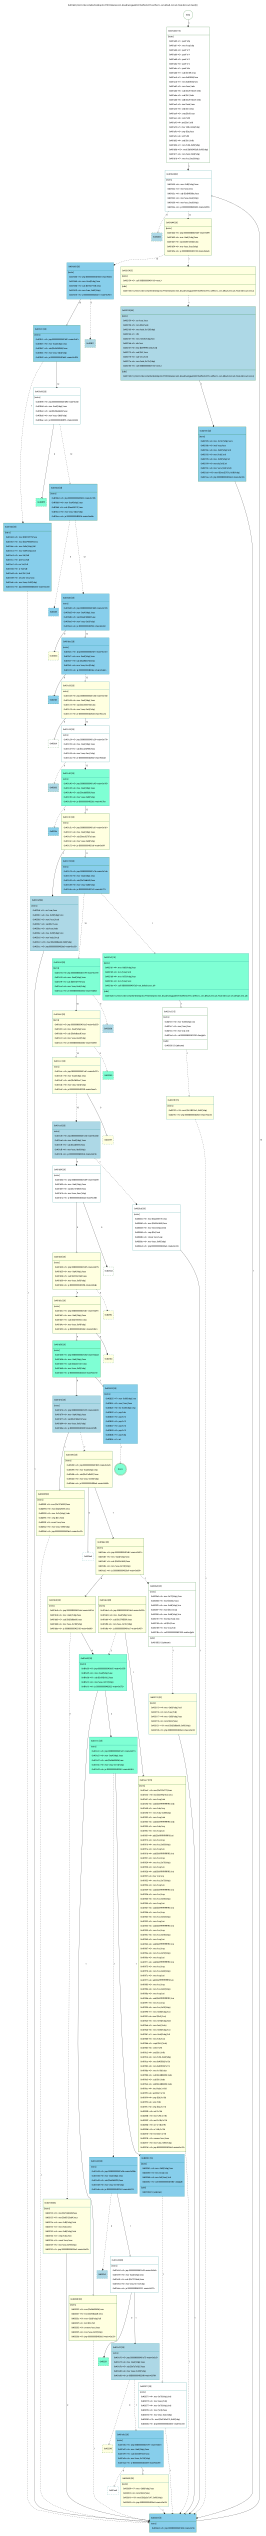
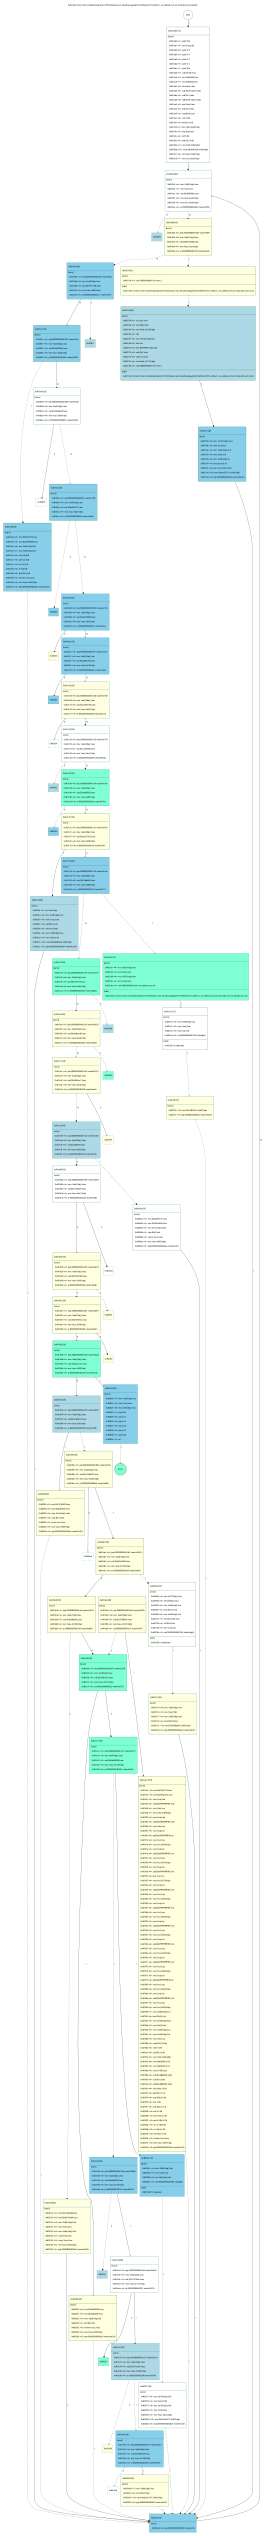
node "0x402355": fillcolor aquamarine -> white
